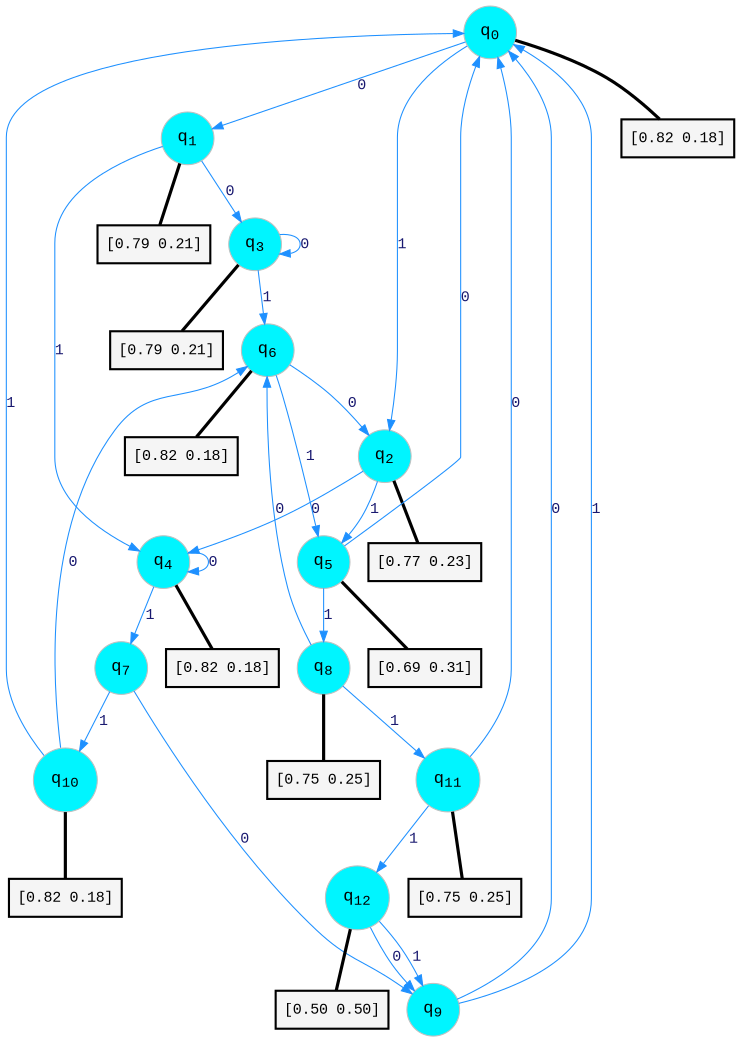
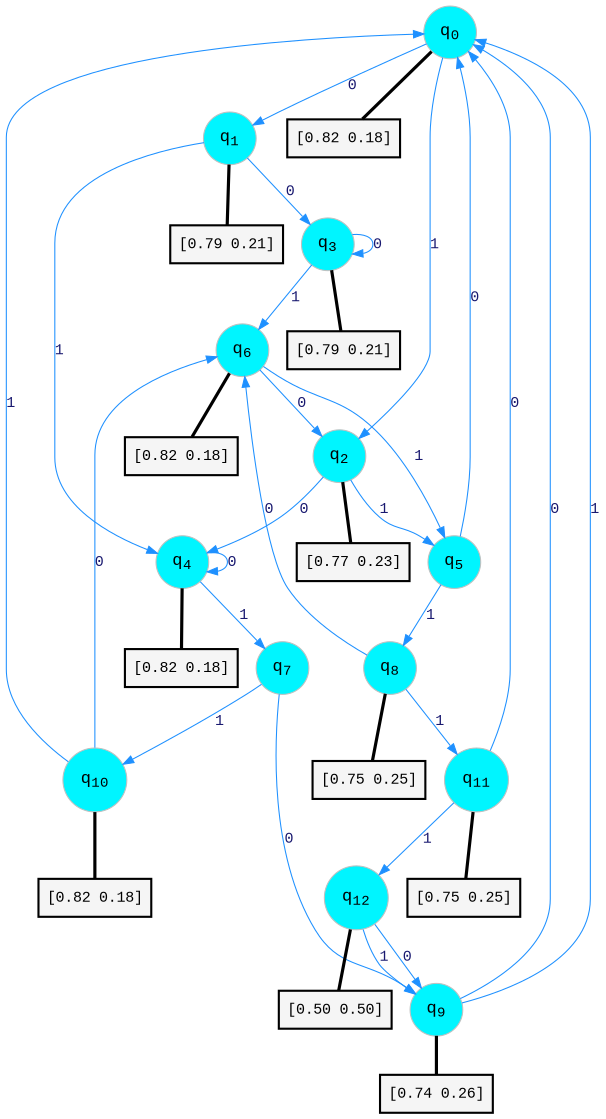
node "[0.69 0.31]": removed
node "[0.74 0.26]": added
